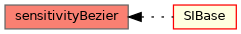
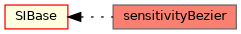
edge "SIBase" -> "sensitivityBezier": reversed
